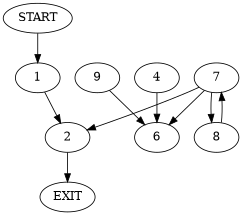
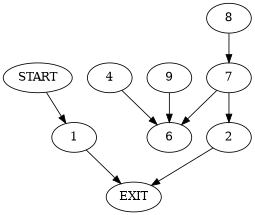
edge "7" -> "8": removed
edge "1" -> "2": now "1" -> "EXIT"
